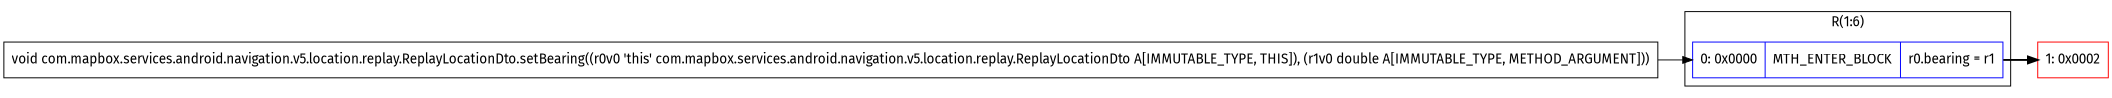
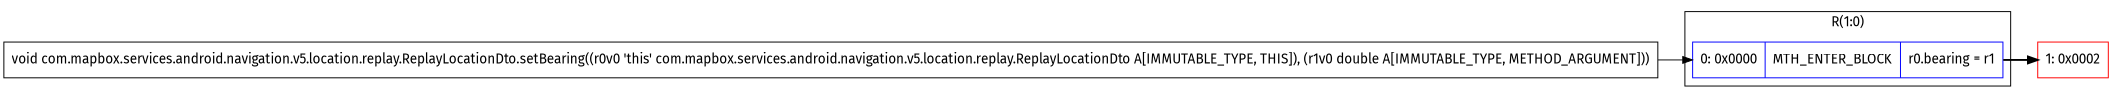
cluster "R(1:6)": label "R(1:6)" -> "R(1:0)"
